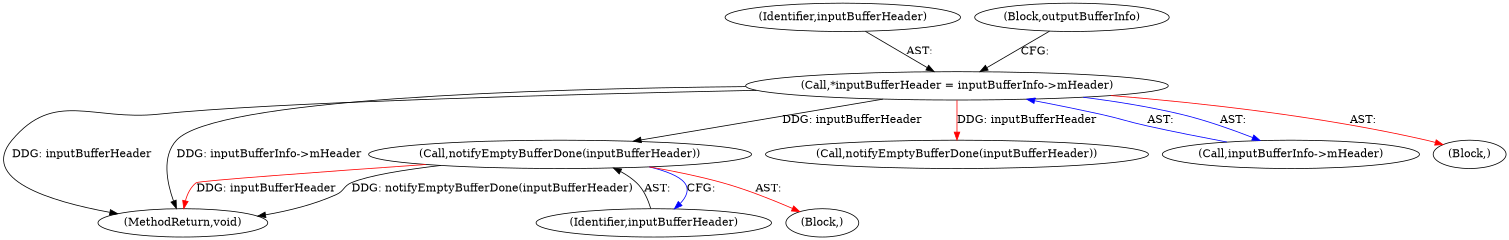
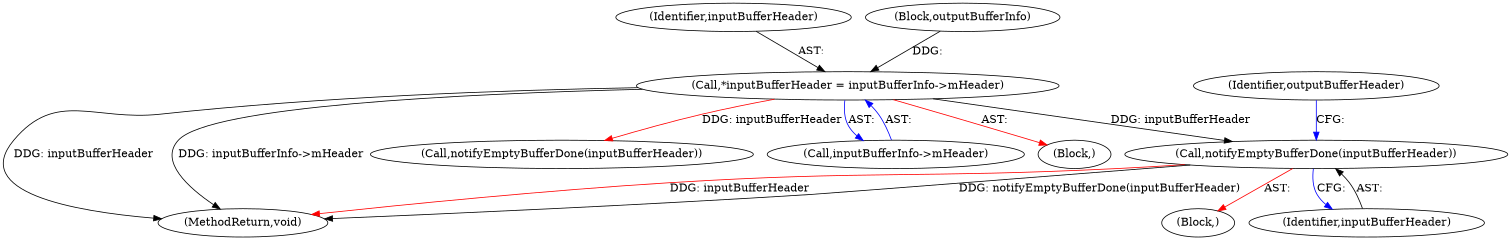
edge "(Block,outputBufferInfo)" -> "(Call,*inputBufferHeader = inputBufferInfo->mHeader)": label "CFG: " -> "DDG: "
node "(Identifier,outputBufferHeader)": added
